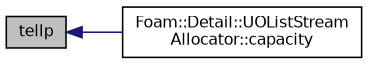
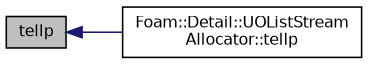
node "Foam::Detail::UOListStream Allocator::capacity": label "Foam::Detail::UOListStream Allocator::capacity" -> "Foam::Detail::UOListStream Allocator::tellp"
